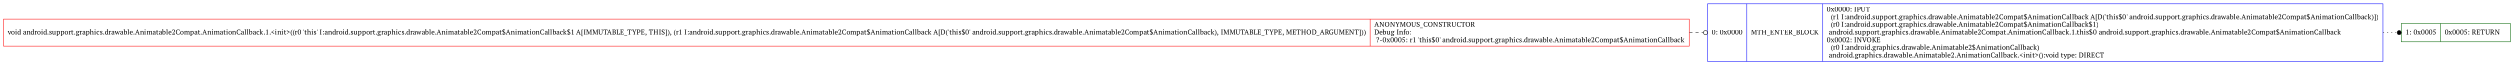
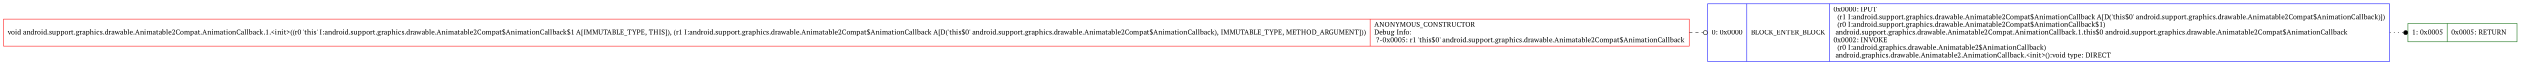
node "0: 0x0000": text "MTH_ENTER_BLOCK" -> "BLOCK_ENTER_BLOCK"
